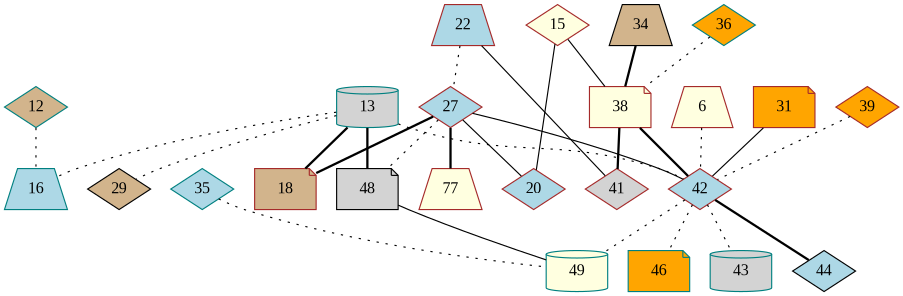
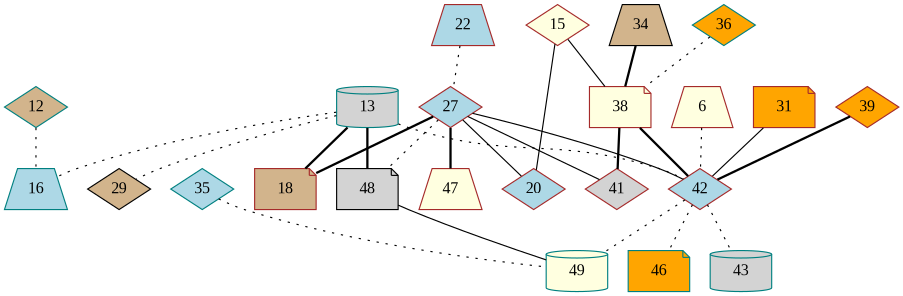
edge "22" -- "41": now "27" -- "41"
edge "39" -- "42": style dotted -> bold
node "77": label "77" -> "47"
node "44": removed
